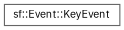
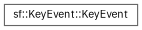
node "sf::Event::KeyEvent": label "sf::Event::KeyEvent" -> "sf::KeyEvent::KeyEvent"
